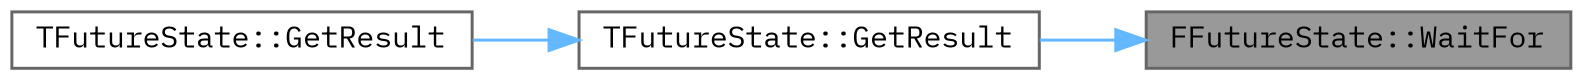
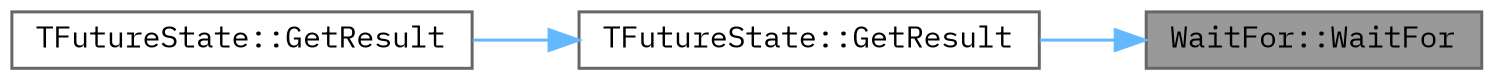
node "FFutureState::WaitFor": label "FFutureState::WaitFor" -> "WaitFor::WaitFor"
